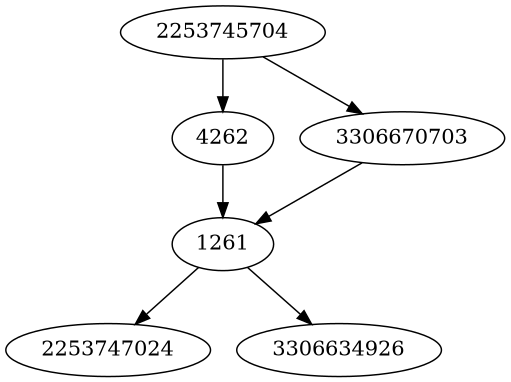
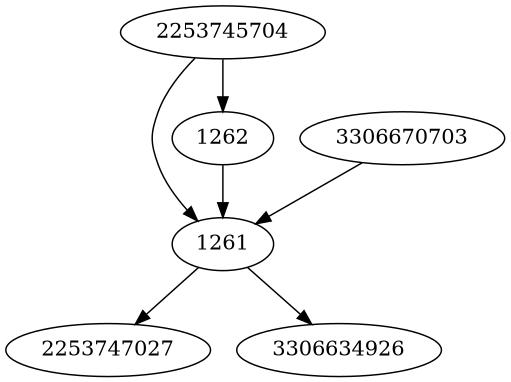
edge "2253745704" -> "3306670703": now "2253745704" -> "1261"
node "4262": label "4262" -> "1262"
node "2253747024": label "2253747024" -> "2253747027"
